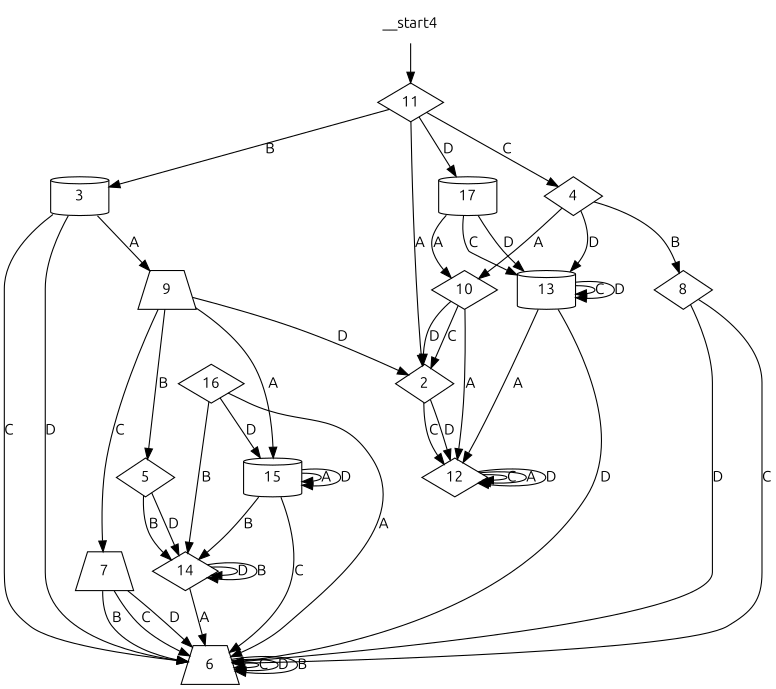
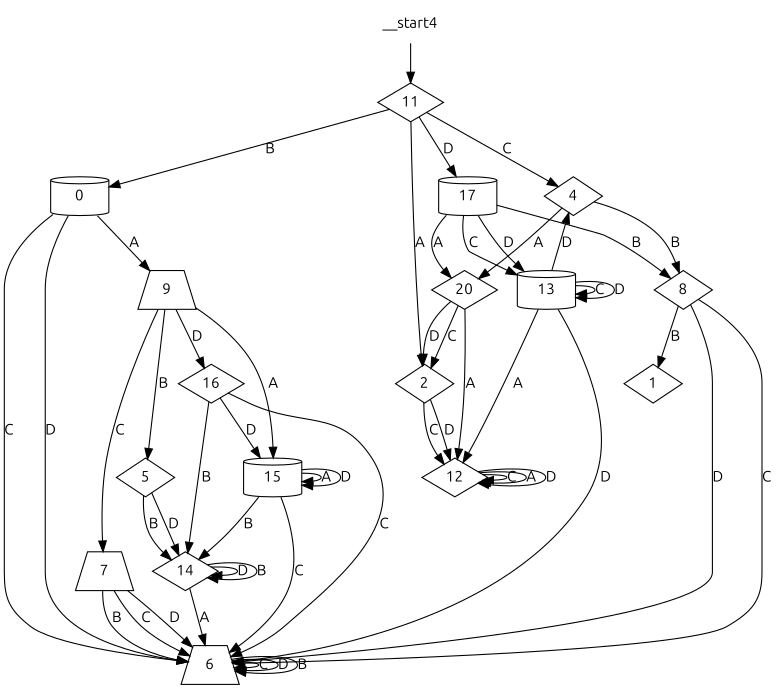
node "3": label "3" -> "0"
edge "17" -> "8": added, label "B"
edge "4" -> "13": reversed
node "10": label "10" -> "20"
edge "9" -> "2": now "9" -> "16"
node "1": added
edge "16" -> "6": label "A" -> "C"
